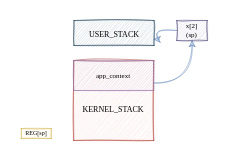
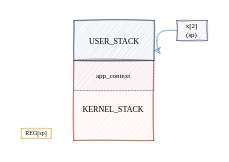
node "USER_STACK": size 80x25 -> 80x40
edge "app_context" -> "x[2] (sp)": removed
node "app_context": style solid -> dashed
